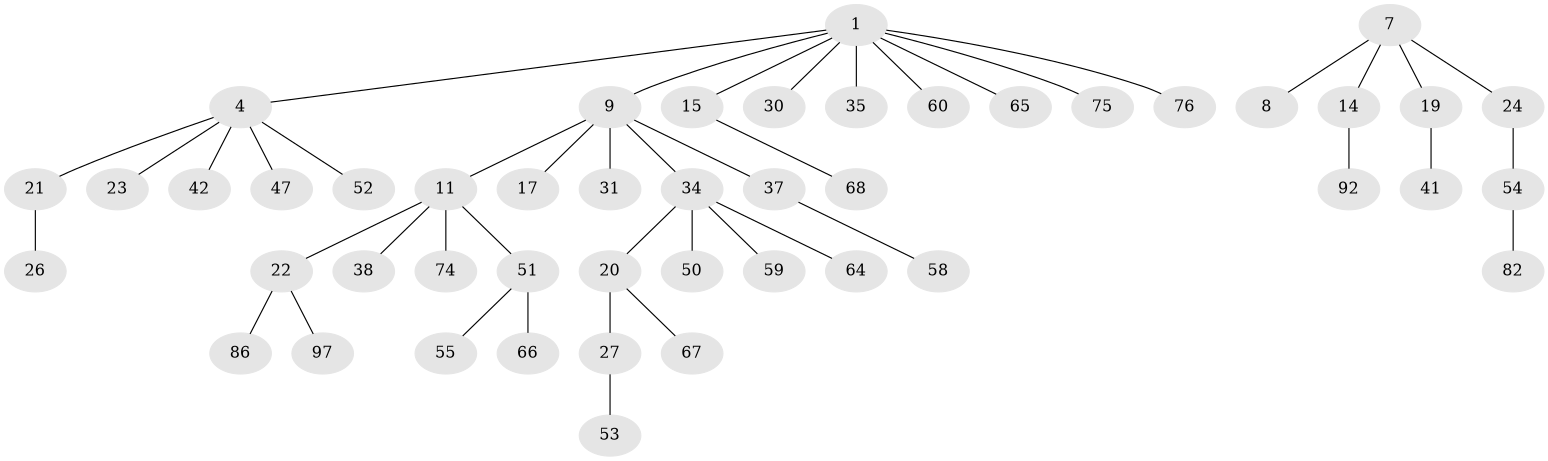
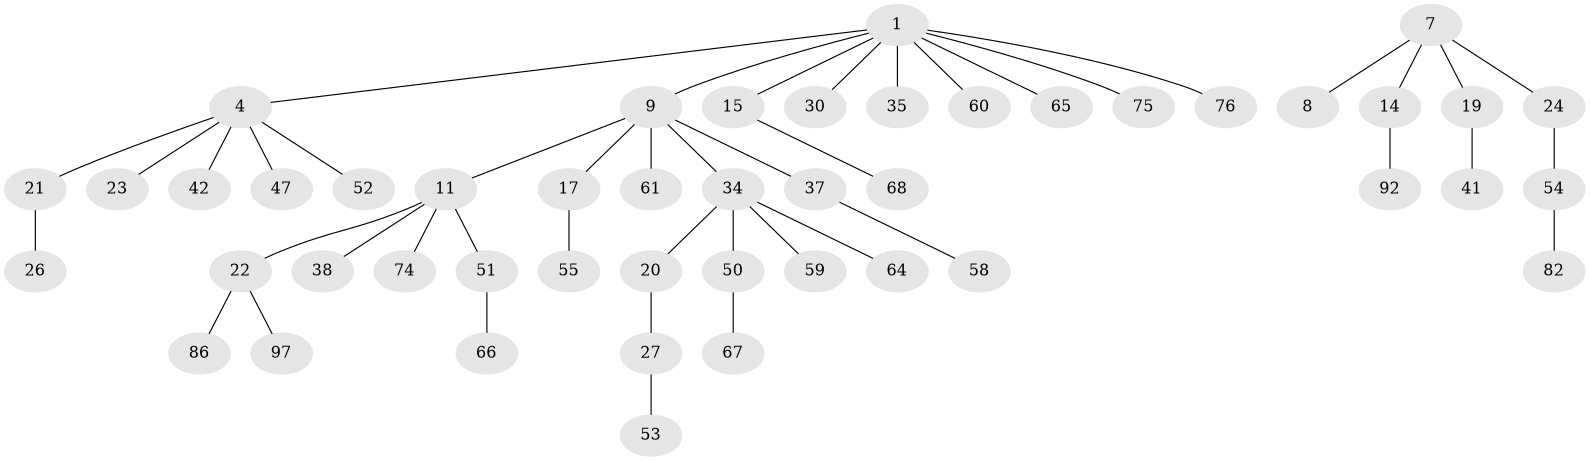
node "31": label "31" -> "61"
edge "51" -- "55": now "17" -- "55"
edge "20" -- "67": now "50" -- "67"
